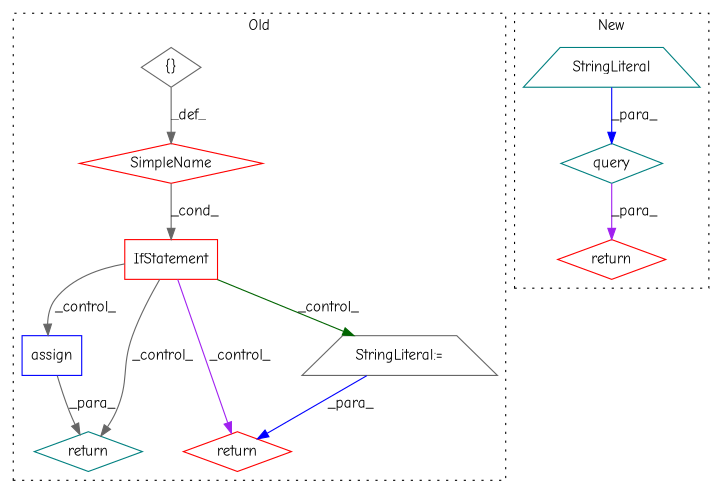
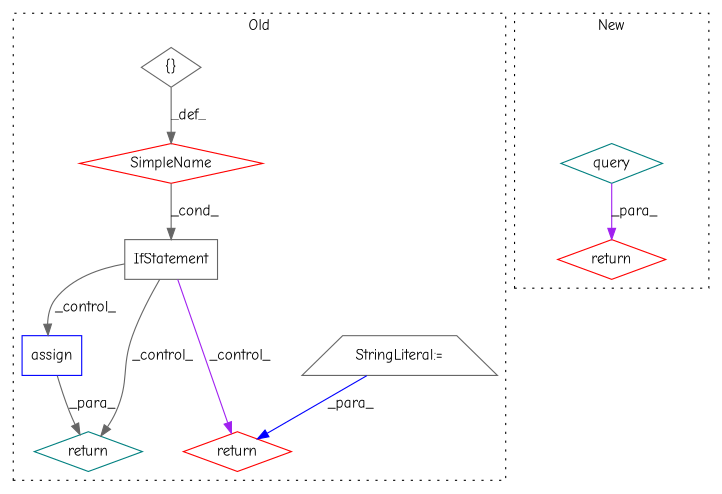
node "StringLiteral": removed
node "IfStatement": color red -> gray40
edge "IfStatement" -> "StringLiteral:=": removed, label "_control_"
